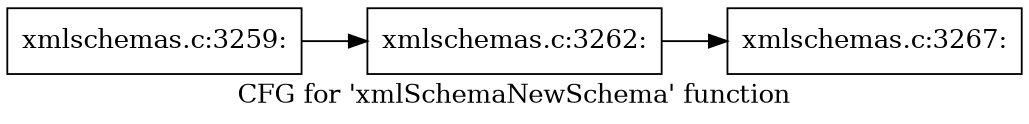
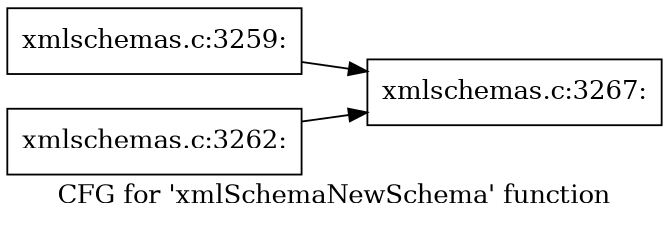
edge "xmlschemas.c:3259:" -> "xmlschemas.c:3262:": now "xmlschemas.c:3259:" -> "xmlschemas.c:3267:"
